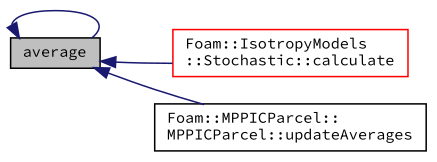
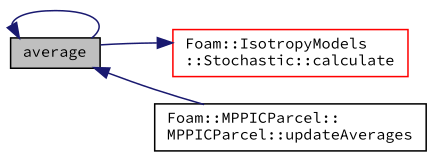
edge "Foam::IsotropyModels ::Stochastic::calculate" -> "average": reversed
